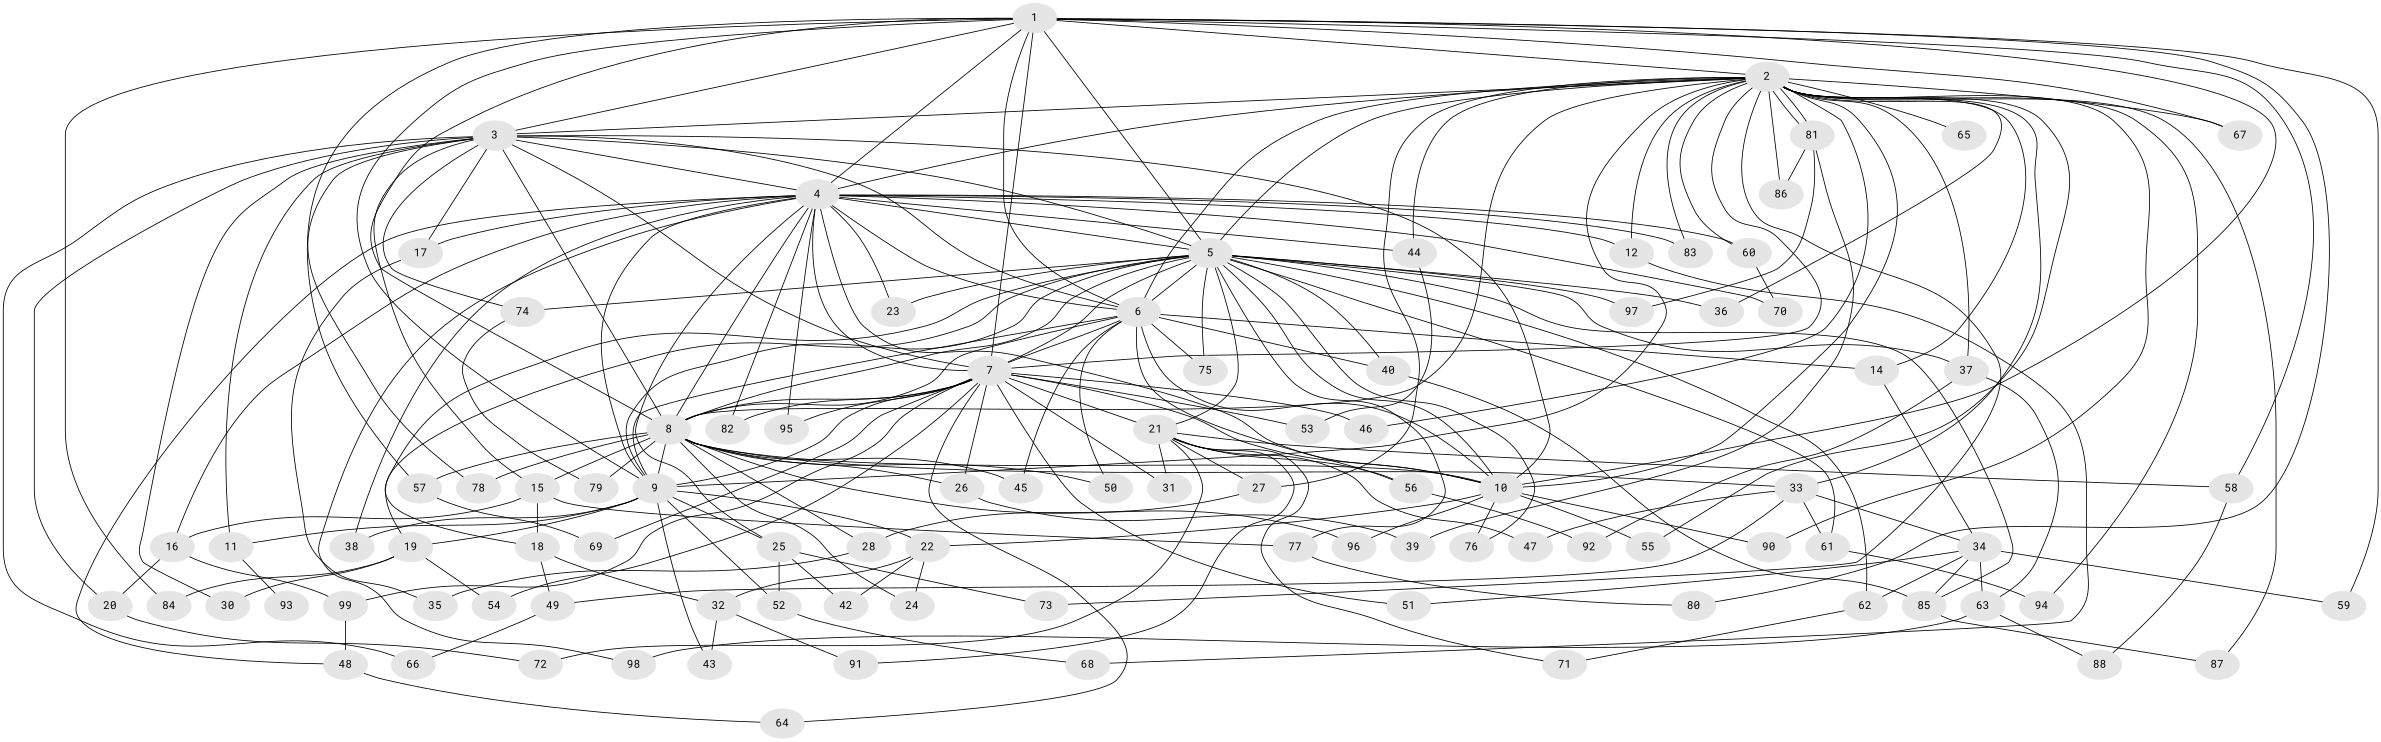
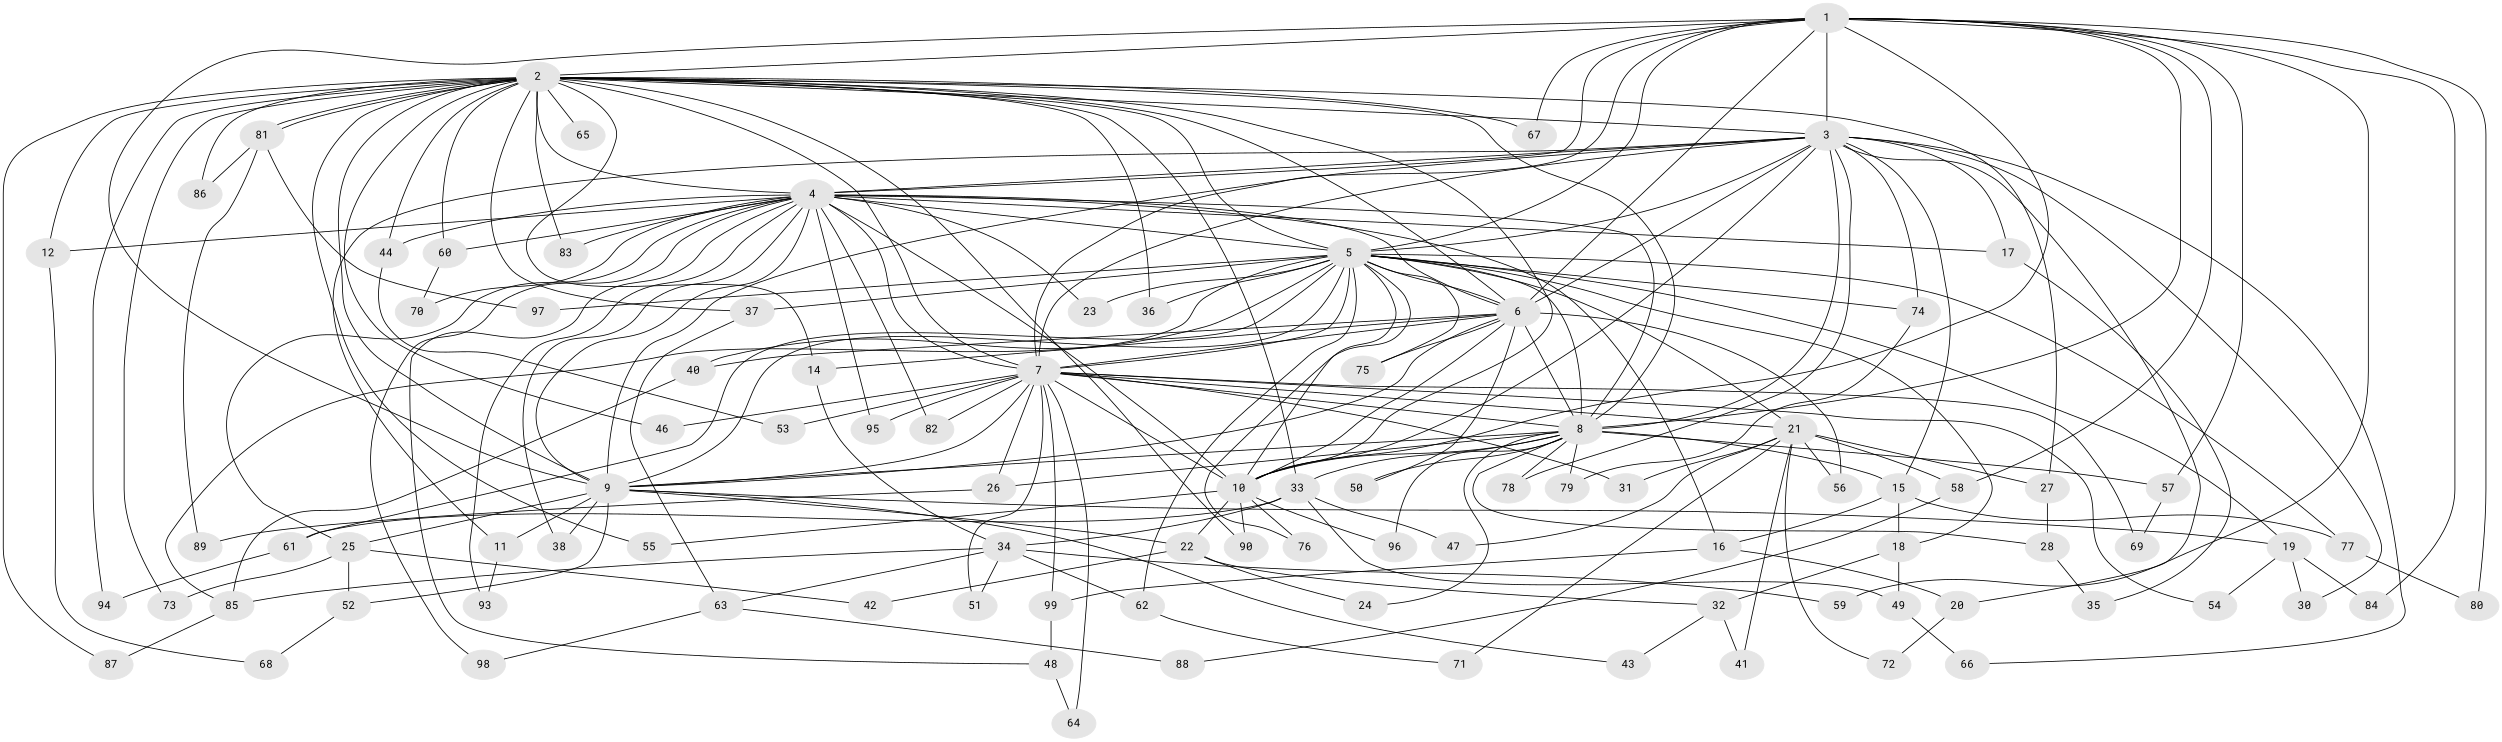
edge "3" -- "9": added
edge "4" -- "93": added
node "45": removed
node "39": label "39" -> "89"
node "92": removed
node "91": label "91" -> "41"
